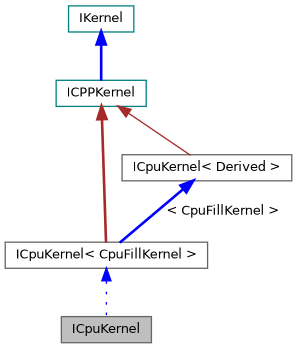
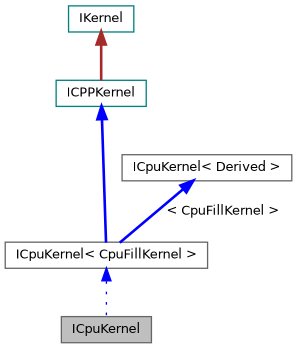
edge "ICPPKernel" -> "IKernel": color blue -> brown
edge "ICpuKernel< Derived >" -> "ICPPKernel": removed
edge "ICpuKernel< CpuFillKernel >" -> "ICPPKernel": color brown -> blue
